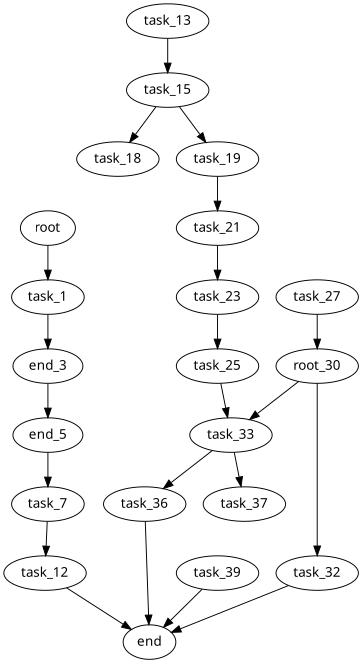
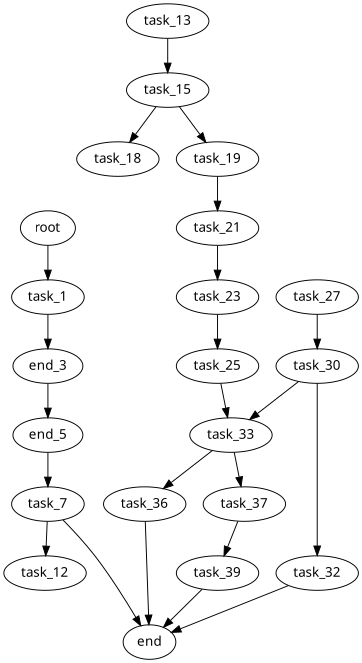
node "root_30": label "root_30" -> "task_30"
edge "task_37" -> "task_39": added
edge "task_12" -> "end": now "task_7" -> "end"
